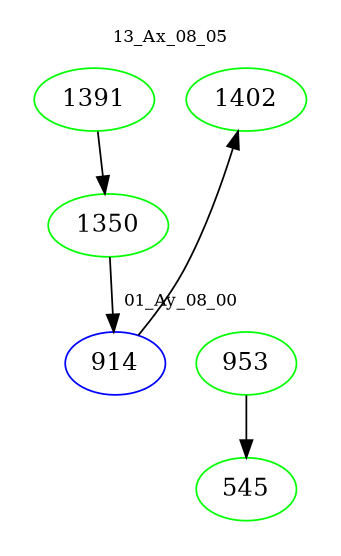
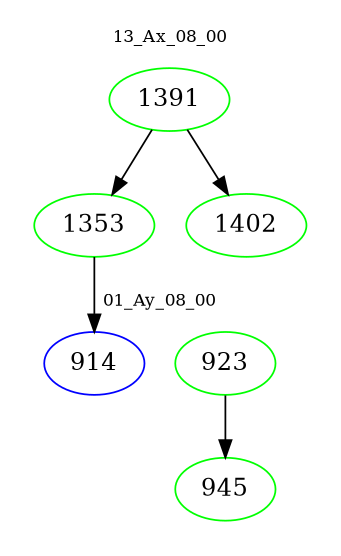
cluster "13_Ax_08_05": label "13_Ax_08_05" -> "13_Ax_08_00"
node "1350": label "1350" -> "1353"
edge "914" -> "1402": now "1391" -> "1402"
node "953": label "953" -> "923"
node "545": label "545" -> "945"
